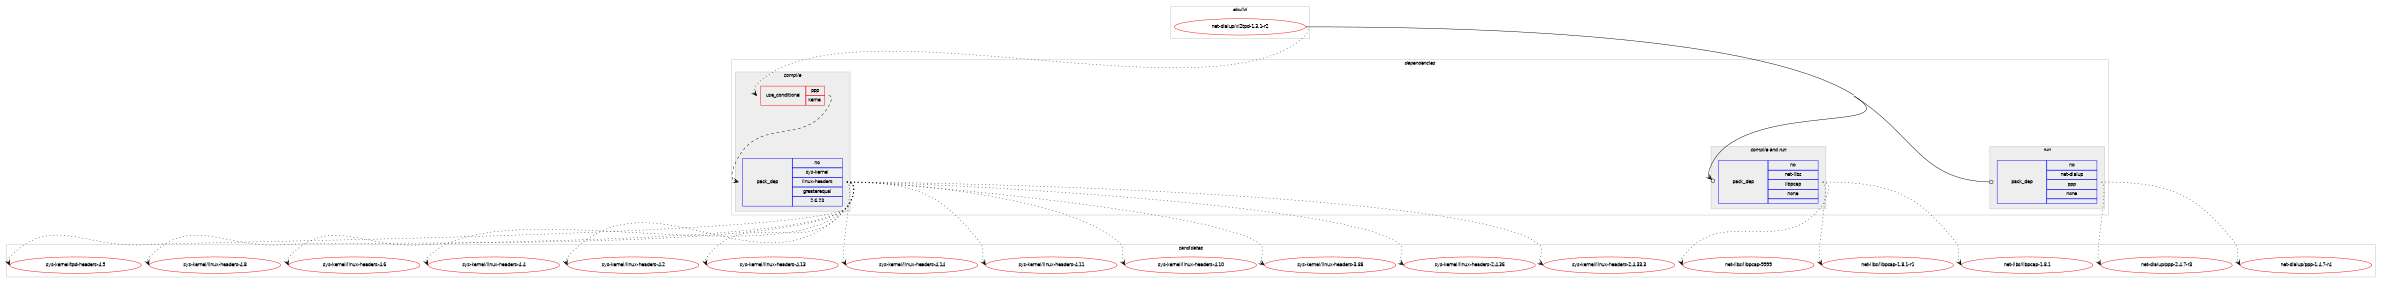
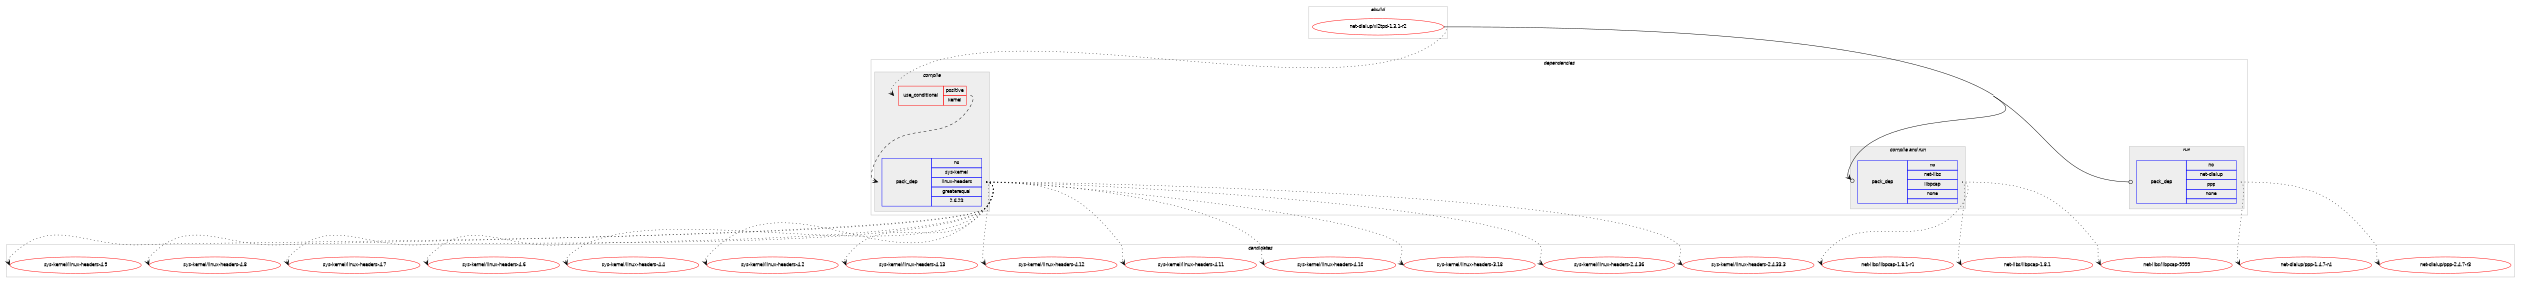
node "use_conditional": text "ppp" -> "positive"
node "sys-kernel/tpd-headers-4.9": label "sys-kernel/tpd-headers-4.9" -> "sys-kernel/linux-headers-4.9"
node "sys-kernel/linux-headers-4.7": added
node "sys-kernel/linux-headers-4.14": label "sys-kernel/linux-headers-4.14" -> "sys-kernel/linux-headers-4.12"
node "sys-kernel/linux-headers-3.88": label "sys-kernel/linux-headers-3.88" -> "sys-kernel/linux-headers-3.18"
